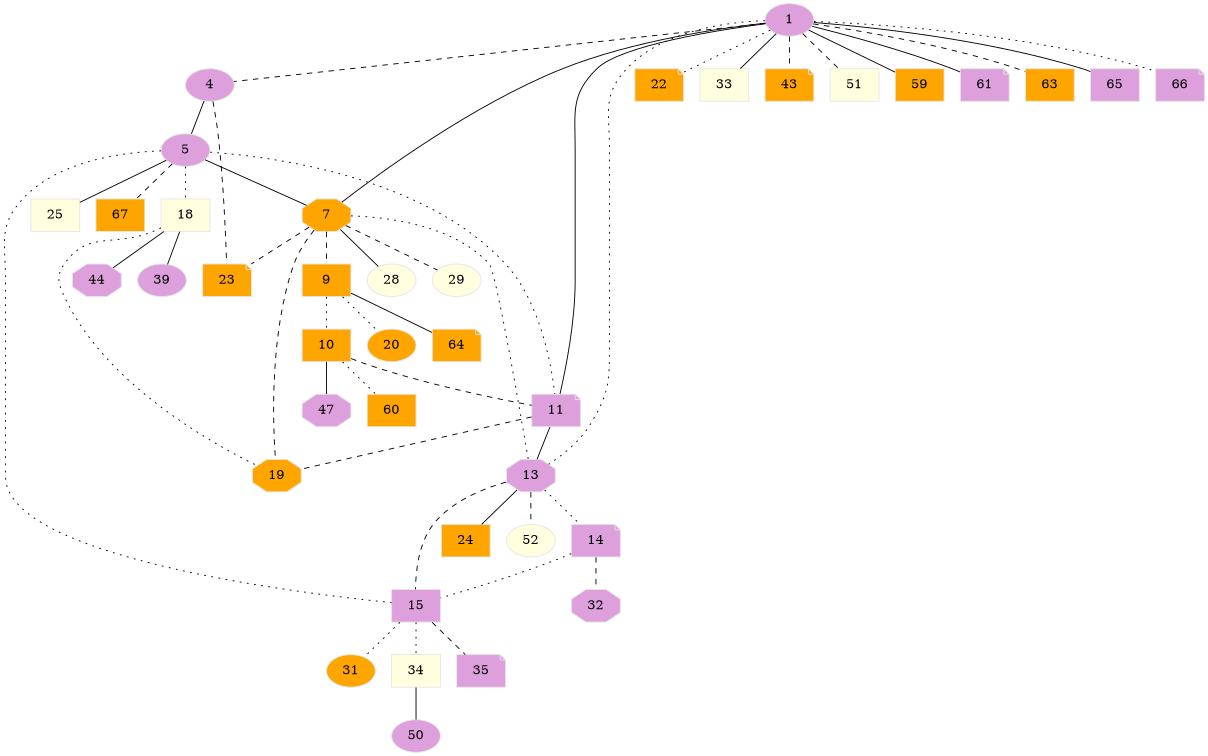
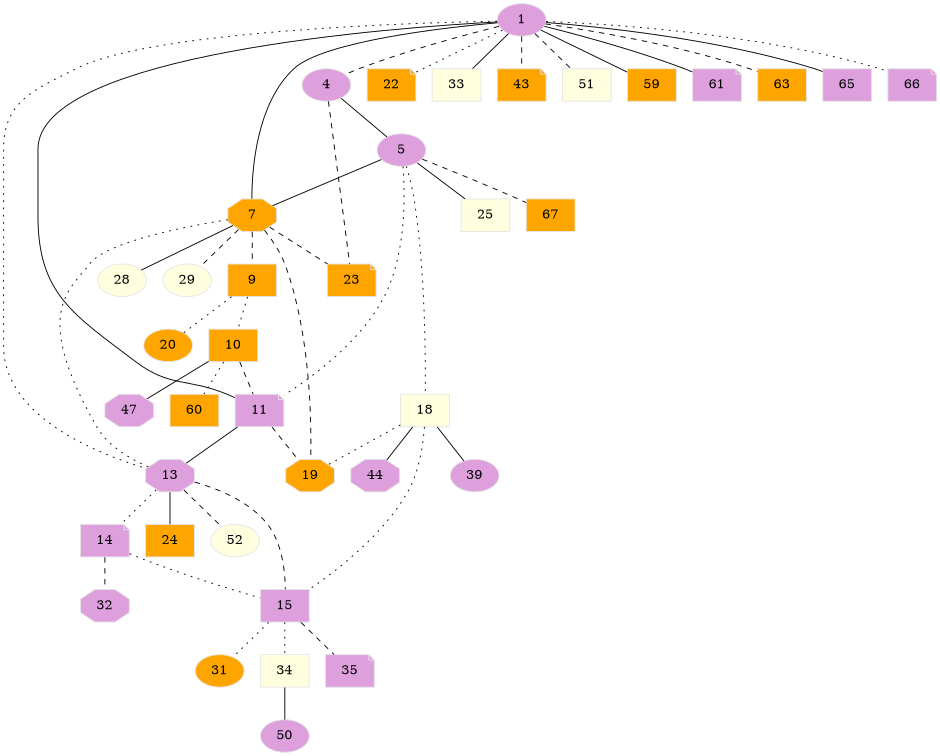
node "64": removed
edge "5" -- "15": now "18" -- "15"
